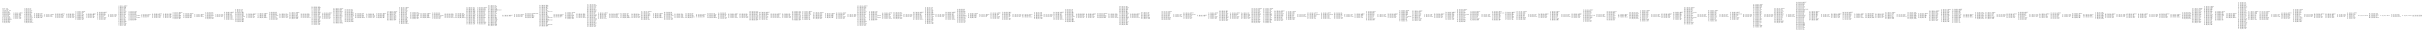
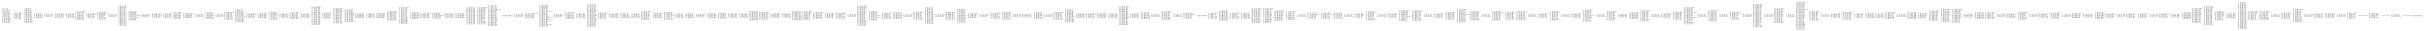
node "655: [NO_SSA] PUSH1 657: [NO_SSA] DUP1 658: [NO_SSA] REVERT": added
